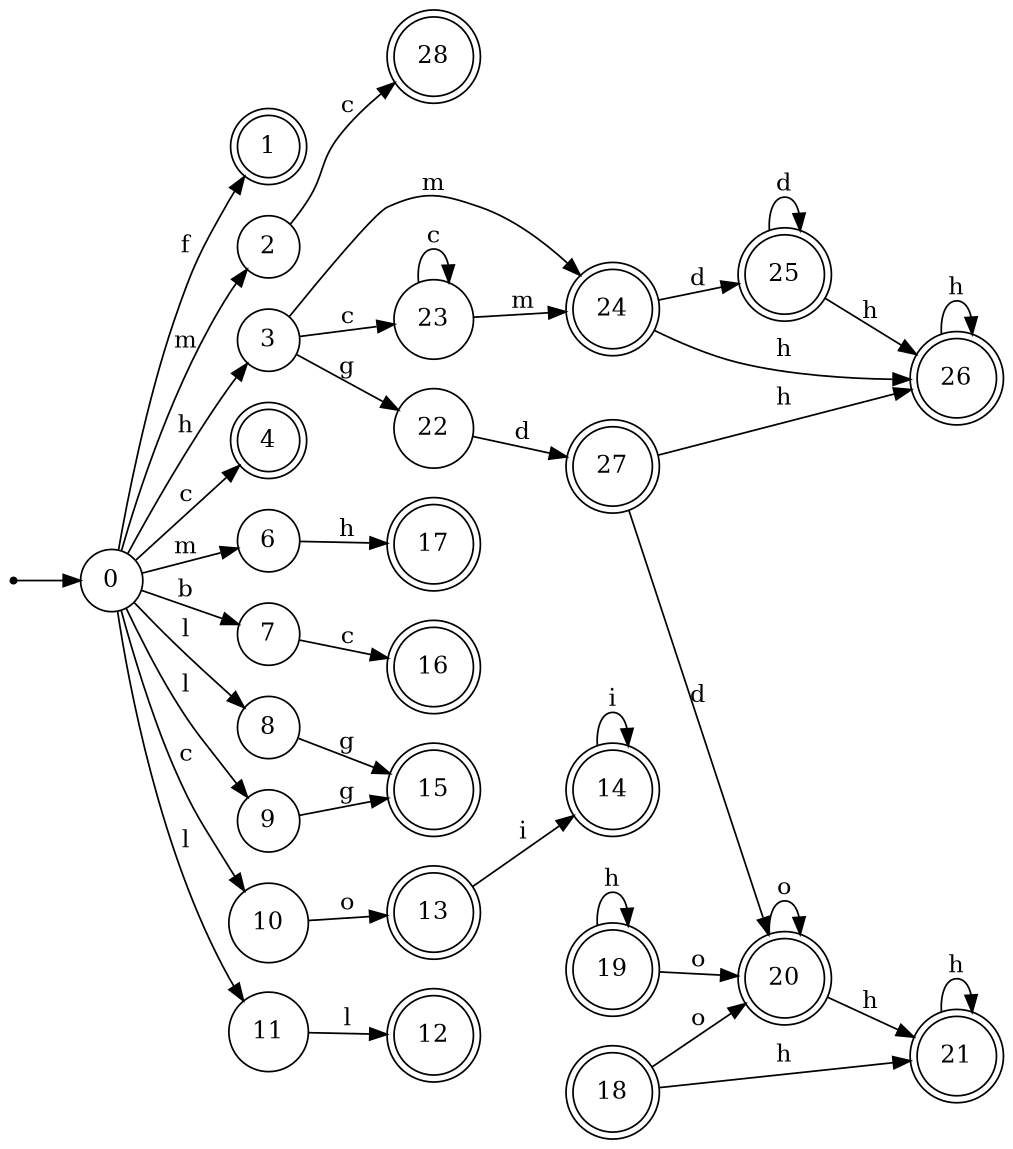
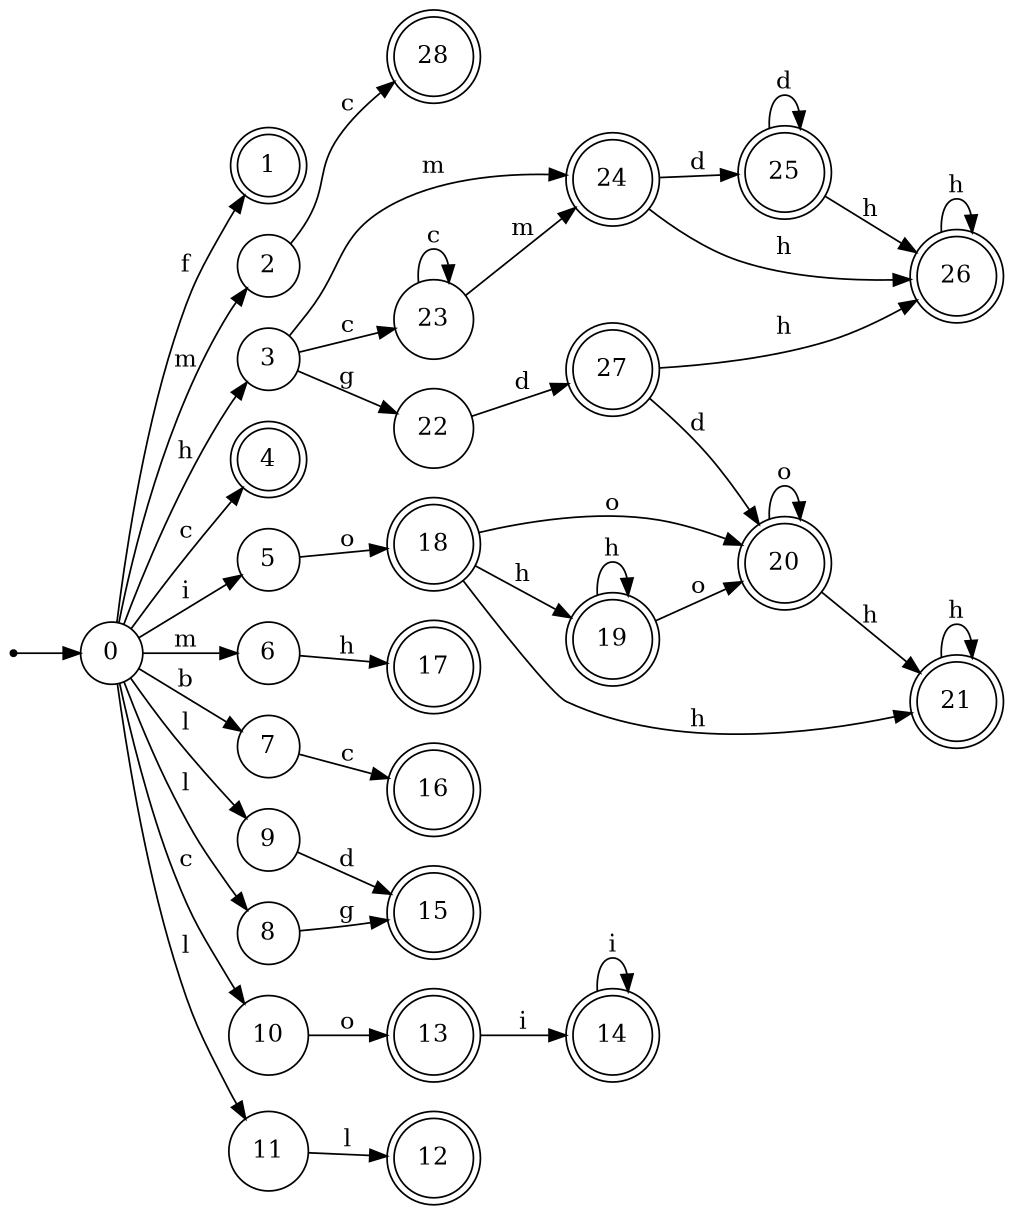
node "5": added
edge "18" -> "19": added, label "h"
edge "9" -> "15": label "g" -> "d"
